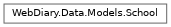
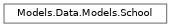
node "WebDiary.Data.Models.School": label "WebDiary.Data.Models.School" -> "Models.Data.Models.School"
